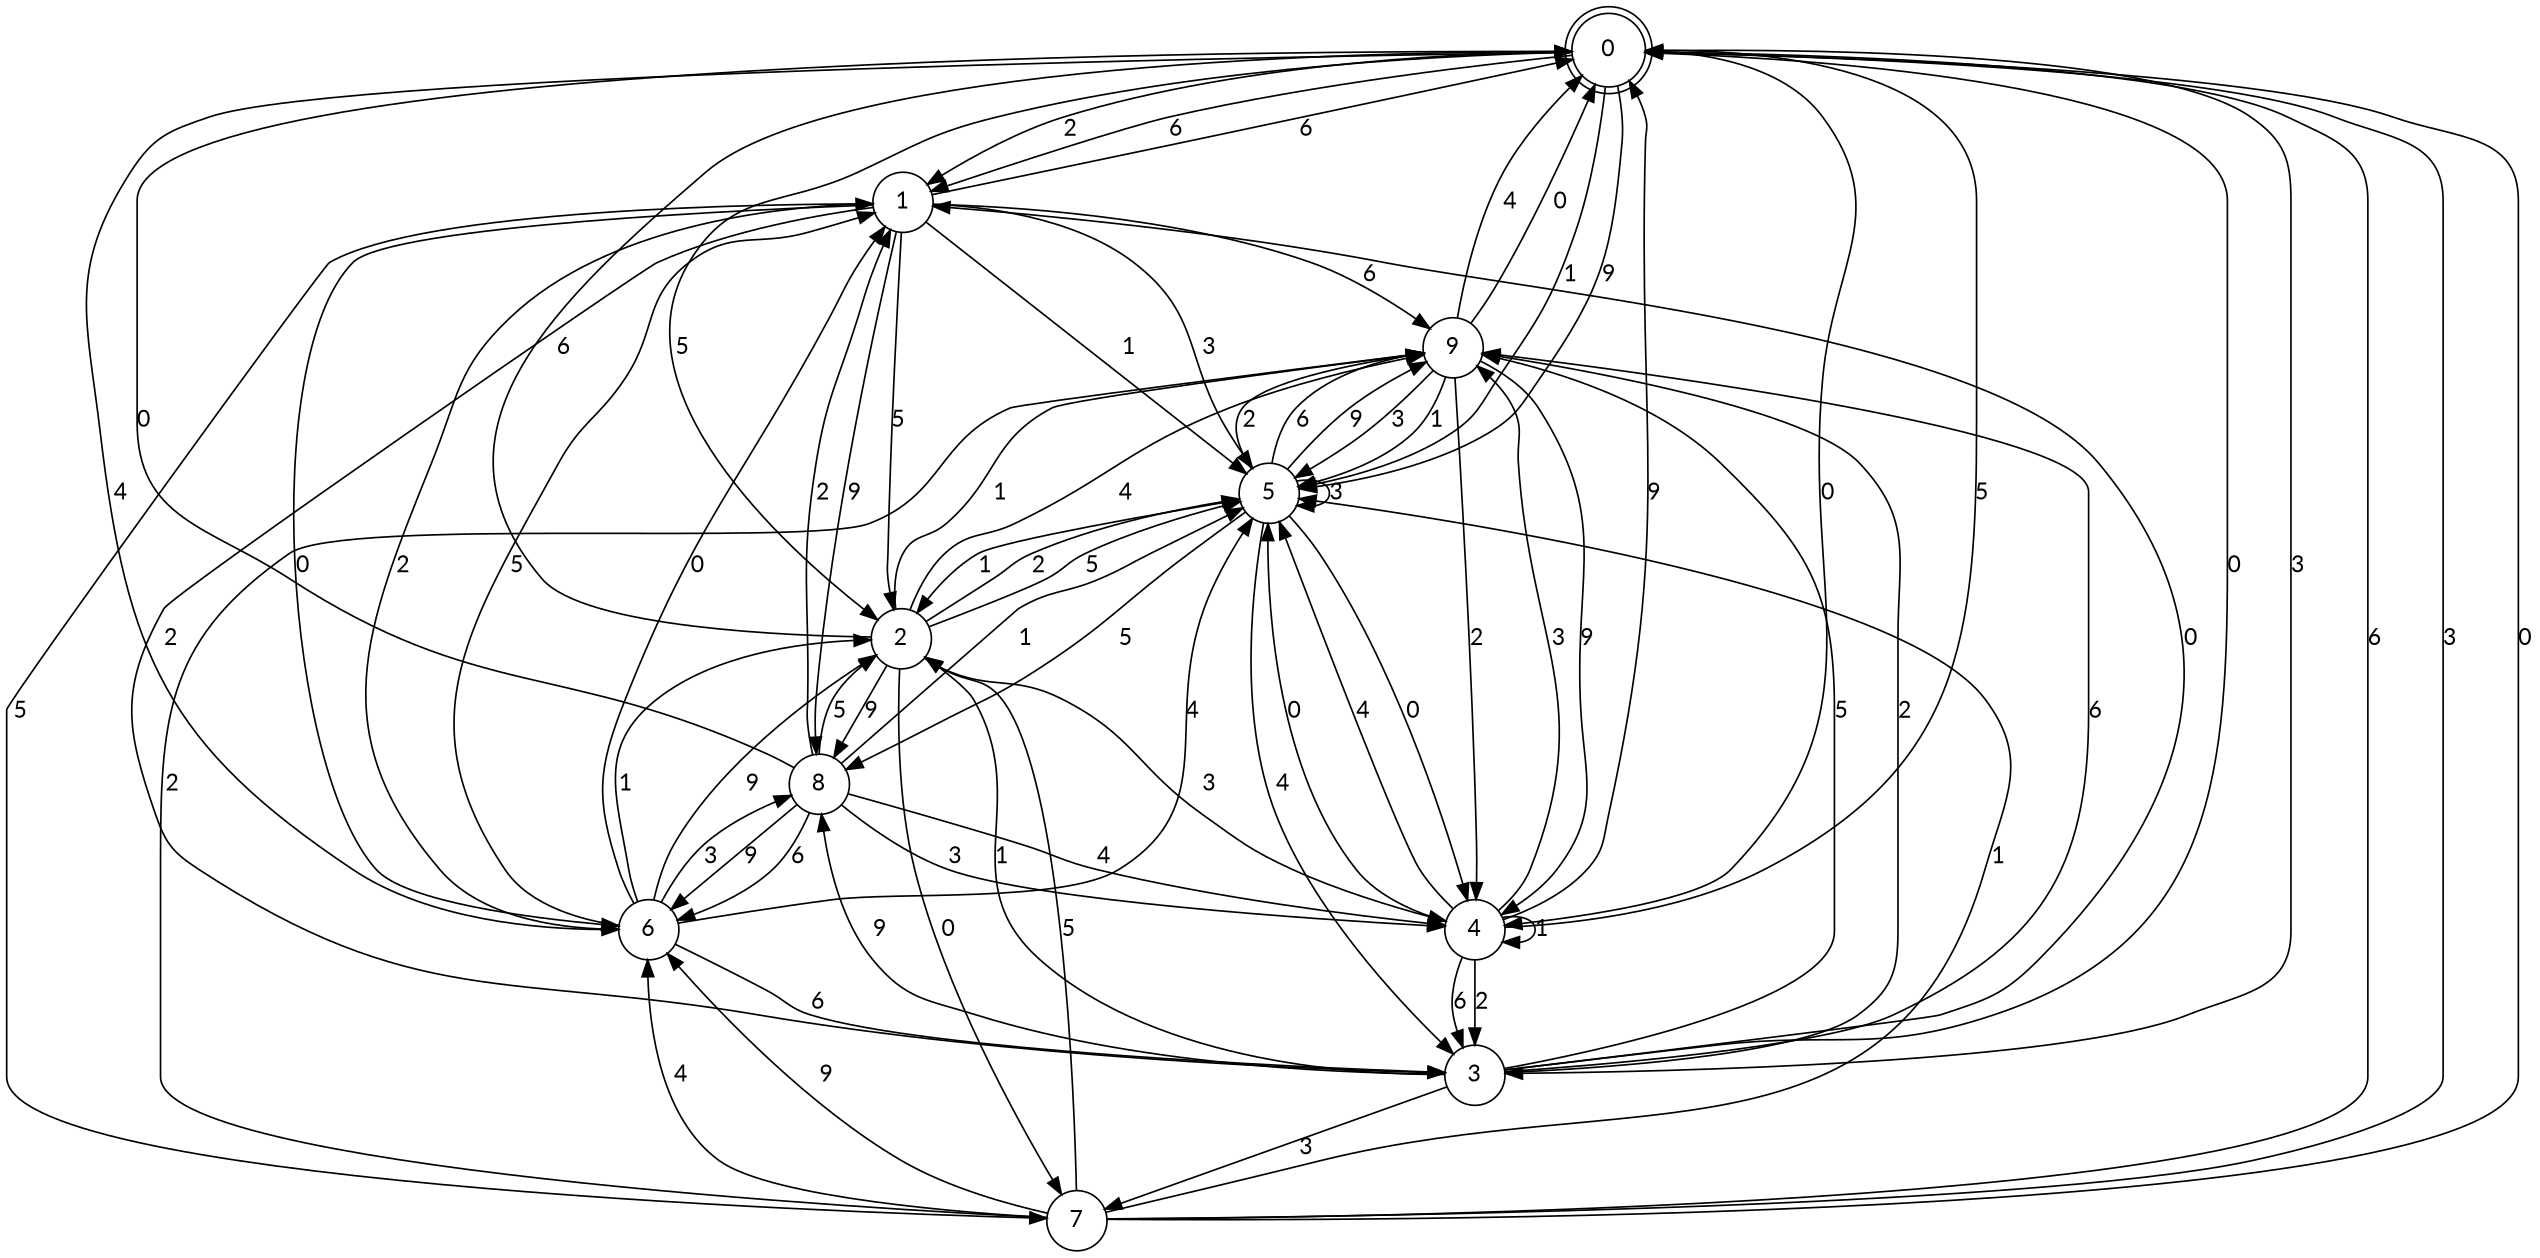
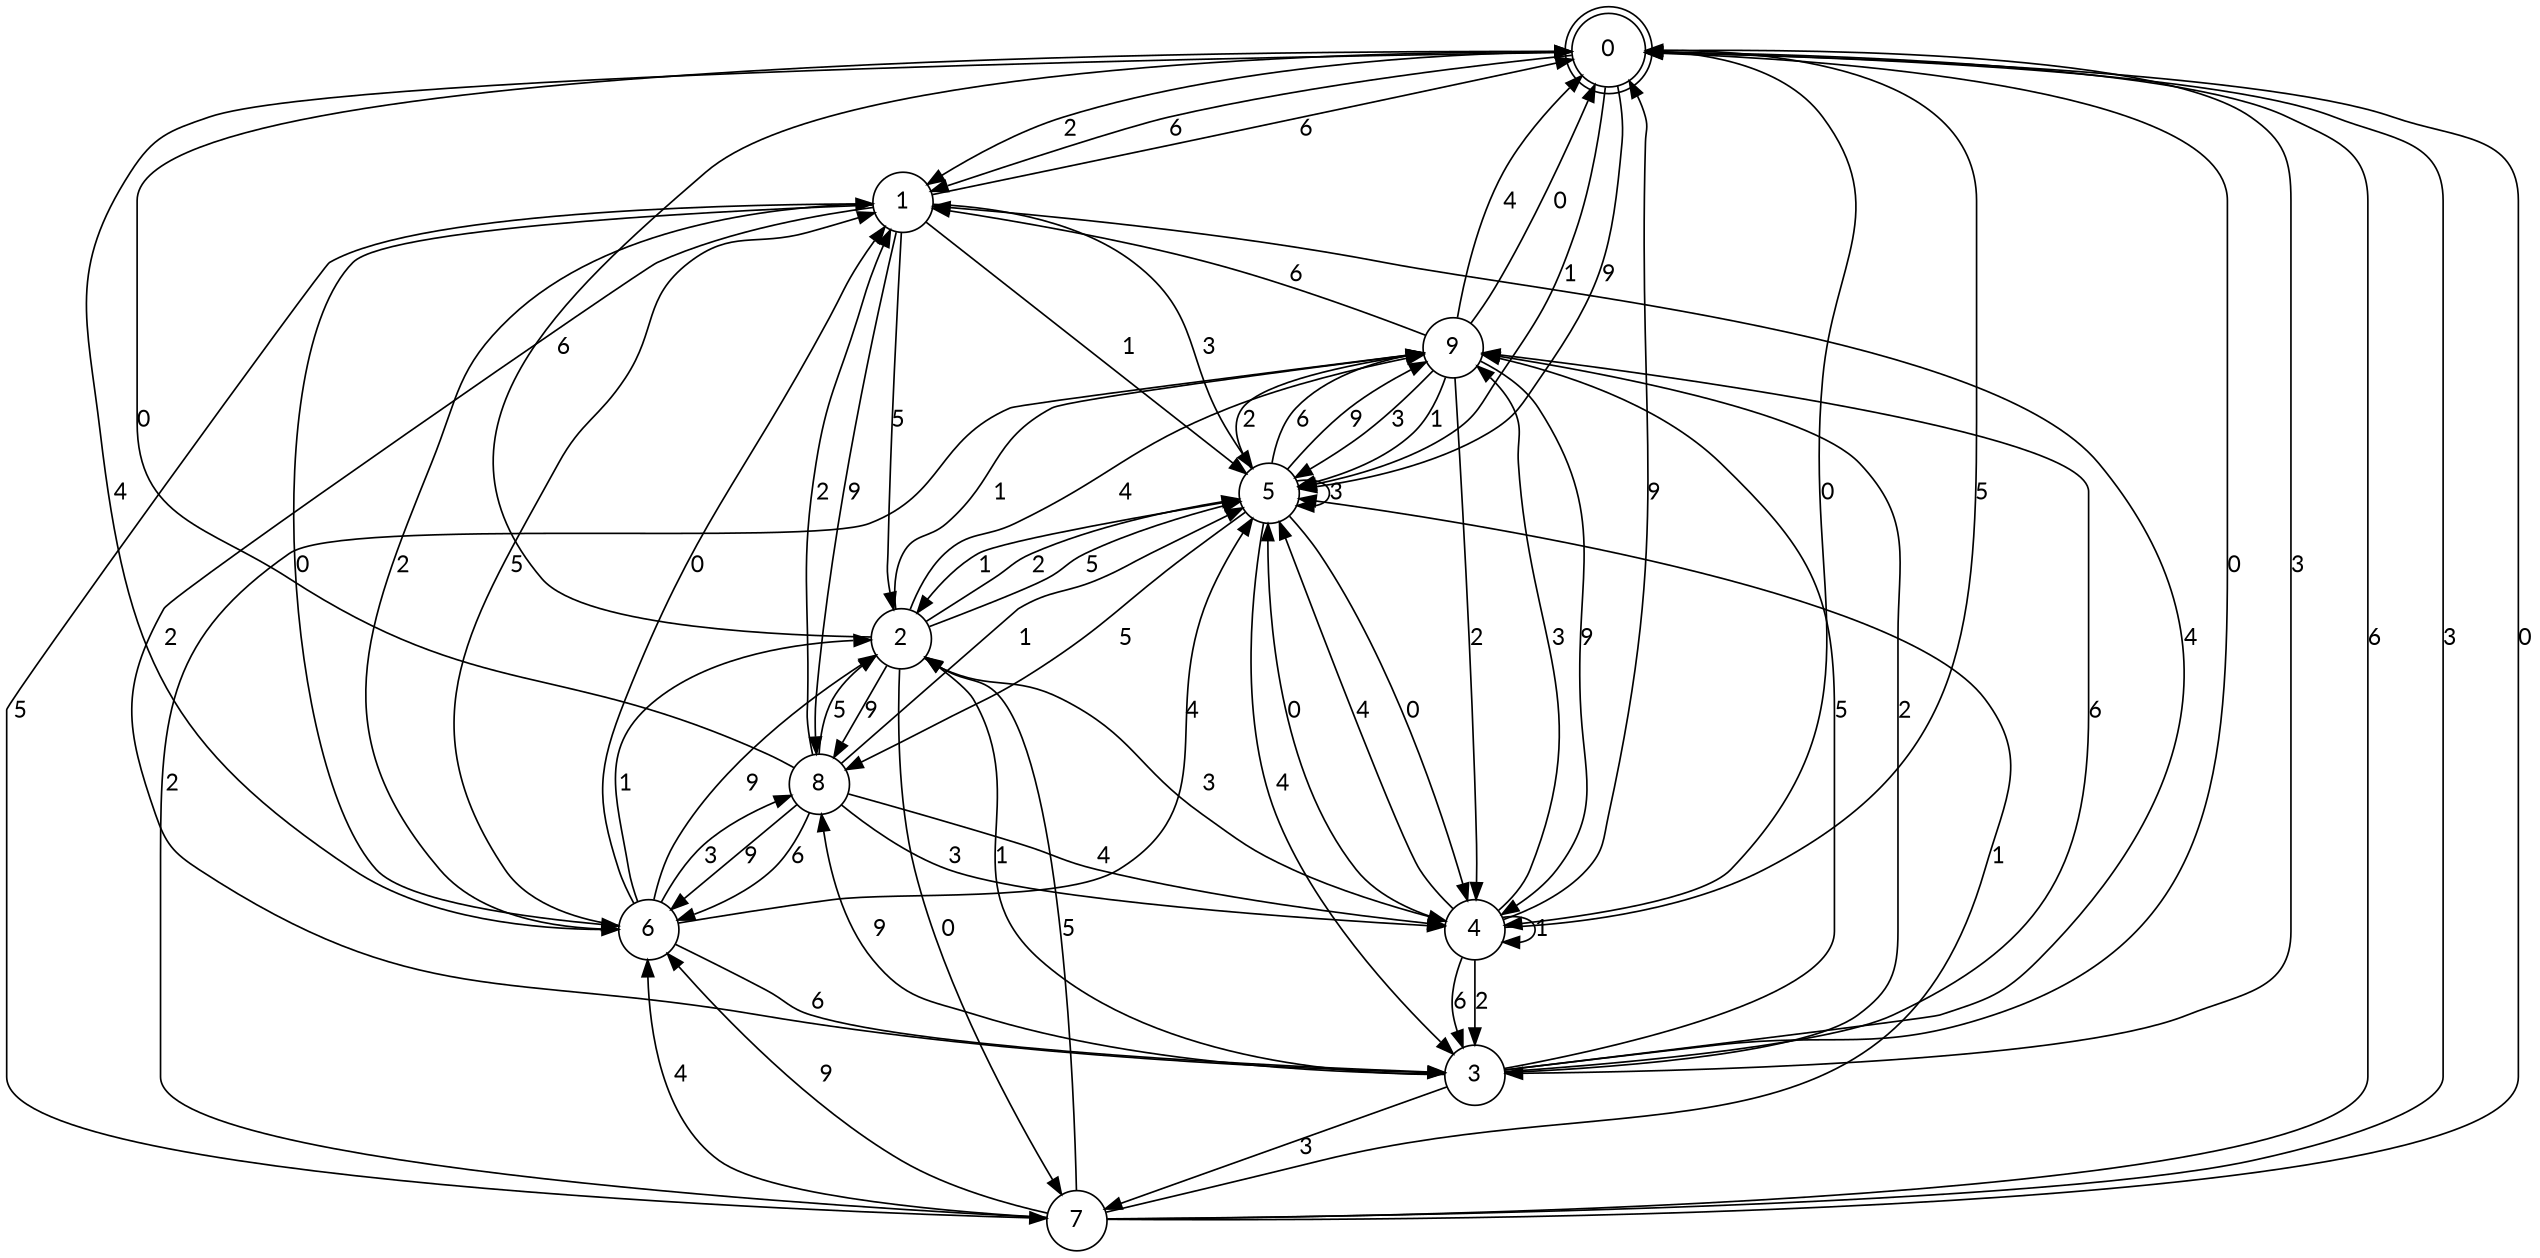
edge "0" -> "2": removed, label "5"
edge "1" -> "9": reversed
edge "3" -> "1": label "0" -> "4"
